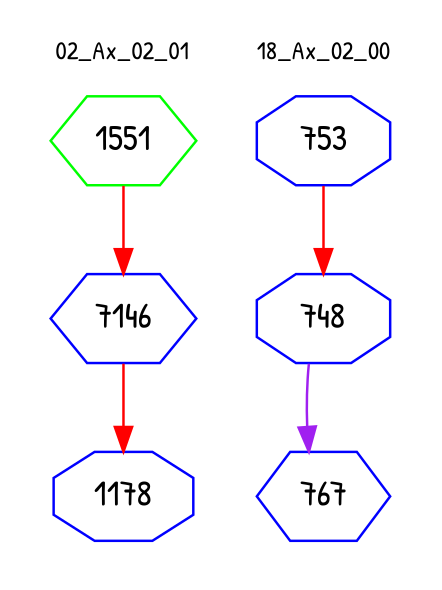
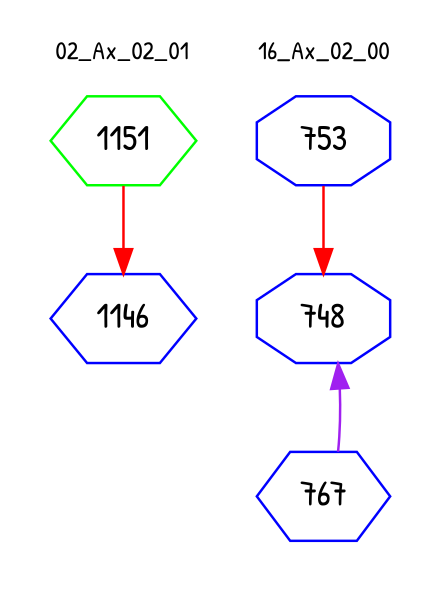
cluster "18_Ax_02_00": label "18_Ax_02_00" -> "16_Ax_02_00"
node "1551": label "1551" -> "1151"
node "7146": label "7146" -> "1146"
edge "748" -> "767": reversed
node "1178": removed
